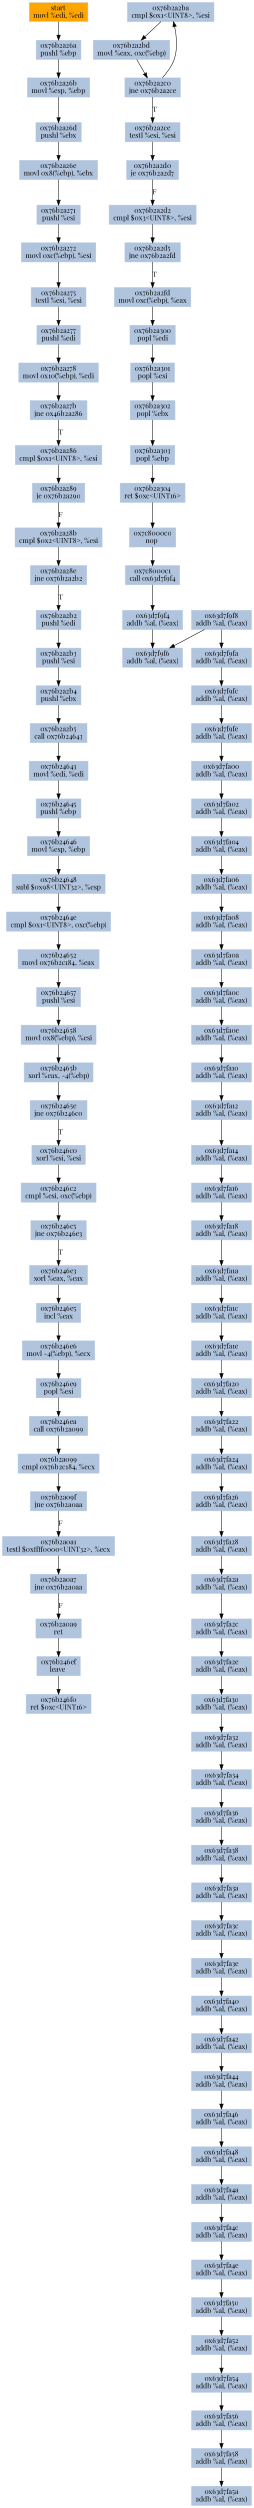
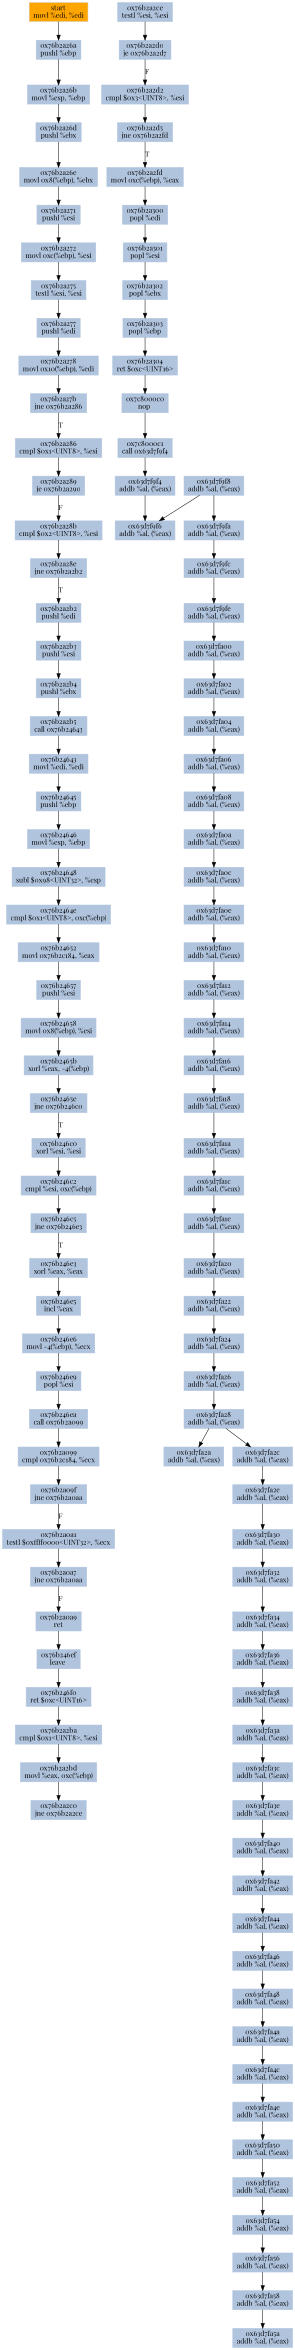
edge "0x76b2a2c0 jne 0x76b2a2ce" -> "0x76b2a2ba cmpl $0x1<UINT8>, %esi": now "0x76b246f0 ret $0xc<UINT16>" -> "0x76b2a2ba cmpl $0x1<UINT8>, %esi"
edge "0x76b2a2c0 jne 0x76b2a2ce" -> "0x76b2a2ce testl %esi, %esi": removed, label "T"
node "0x76b2a27b jne 0x46b2a286": label "0x76b2a27b jne 0x46b2a286" -> "0x76b2a27b jne 0x76b2a286"
edge "0x63d7fa2a addb %al, (%eax)" -> "0x63d7fa2c addb %al, (%eax)": now "0x63d7fa28 addb %al, (%eax)" -> "0x63d7fa2c addb %al, (%eax)"
